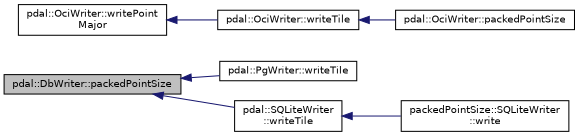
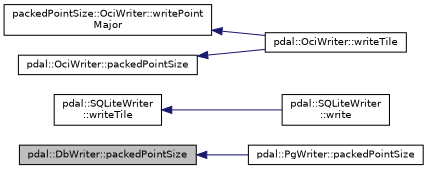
node "pdal::OciWriter::writePoint Major": label "pdal::OciWriter::writePoint Major" -> "packedPointSize::OciWriter::writePoint Major"
edge "pdal::OciWriter::packedPointSize" -> "pdal::OciWriter::writeTile": reversed
node "pdal::PgWriter::writeTile": label "pdal::PgWriter::writeTile" -> "pdal::PgWriter::packedPointSize"
edge "pdal::SQLiteWriter ::writeTile" -> "pdal::DbWriter::packedPointSize": removed
node "packedPointSize::SQLiteWriter ::write": label "packedPointSize::SQLiteWriter ::write" -> "pdal::SQLiteWriter ::write"
